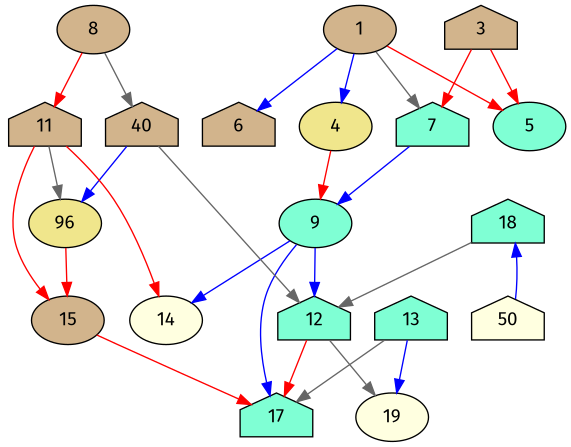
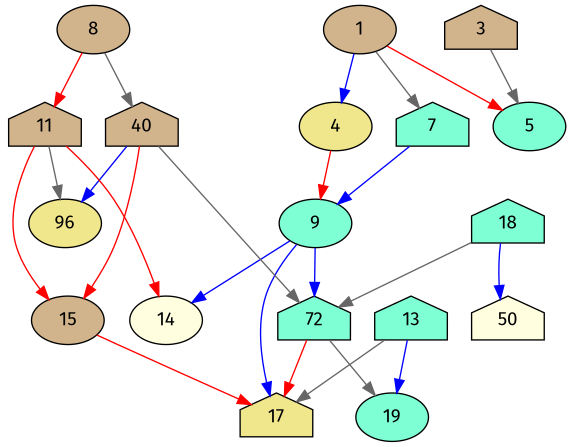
edge "3" -> "5": color red -> gray40
edge "3" -> "7": removed
node "6": removed
edge "96" -> "15": now "40" -> "15"
edge "50" -> "18": reversed
node "12": label "12" -> "72"
node "17": fillcolor aquamarine -> khaki
node "19": fillcolor lightyellow -> aquamarine
